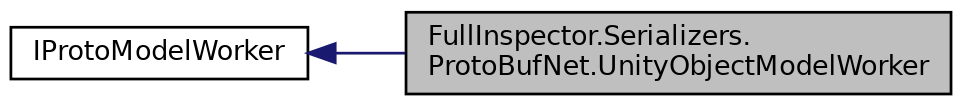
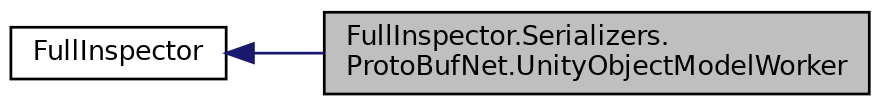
node "IProtoModelWorker": label "IProtoModelWorker" -> "FullInspector"
